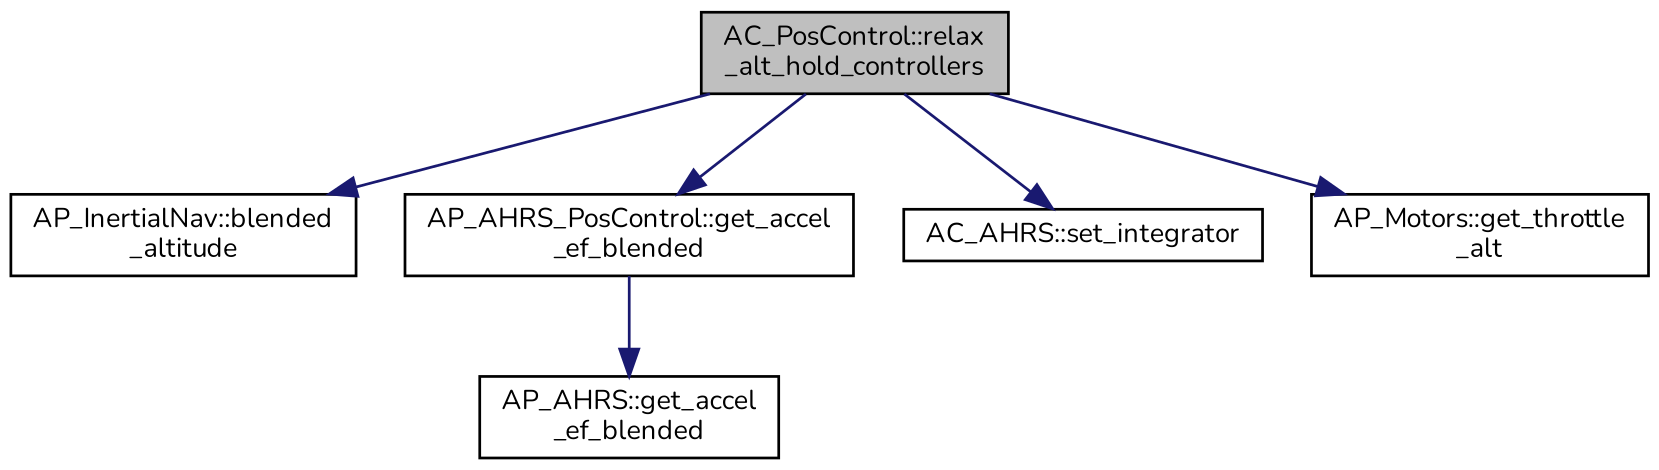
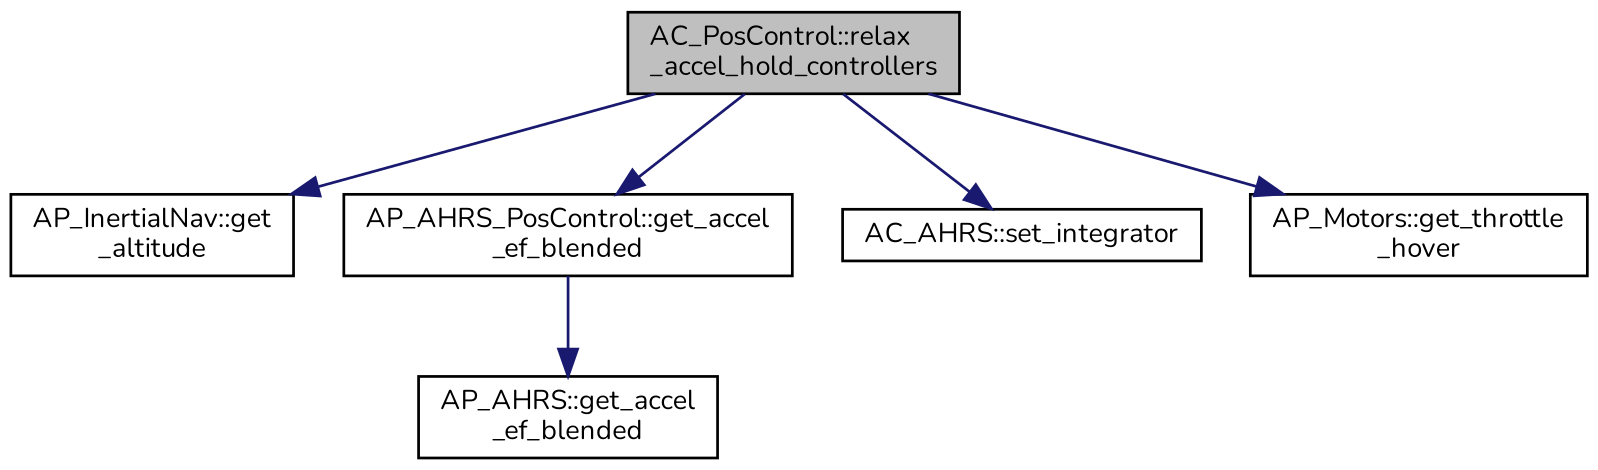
node "AC_PosControl::relax _alt_hold_controllers": label "AC_PosControl::relax _alt_hold_controllers" -> "AC_PosControl::relax _accel_hold_controllers"
node "AP_InertialNav::blended _altitude": label "AP_InertialNav::blended _altitude" -> "AP_InertialNav::get _altitude"
node "AP_Motors::get_throttle _alt": label "AP_Motors::get_throttle _alt" -> "AP_Motors::get_throttle _hover"
